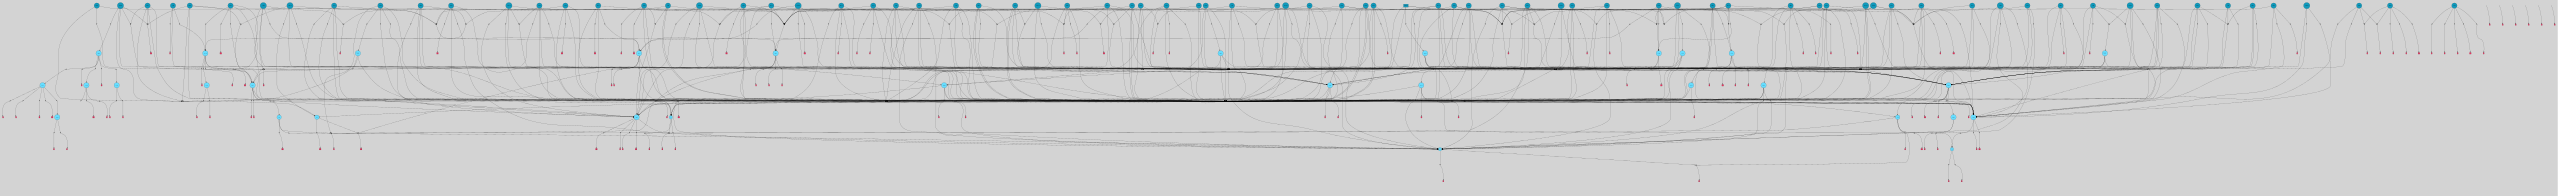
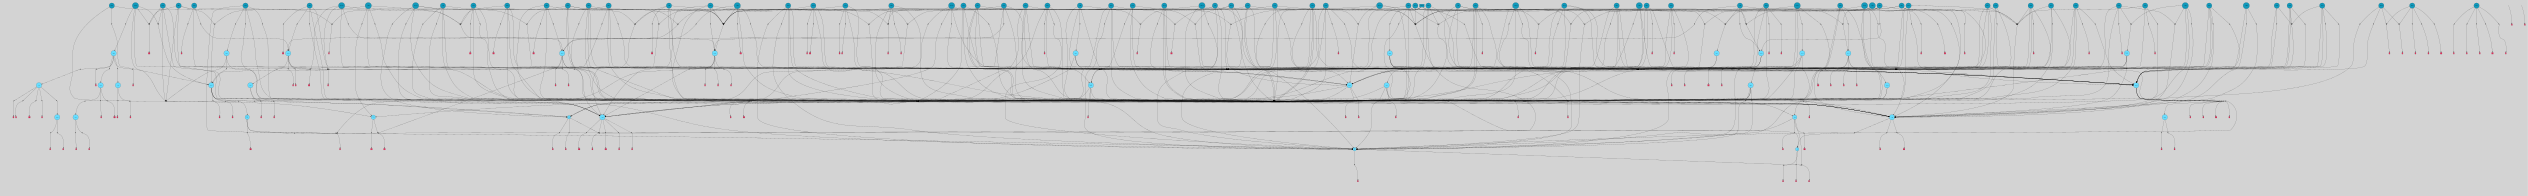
node "T919": added
node "T972": added
